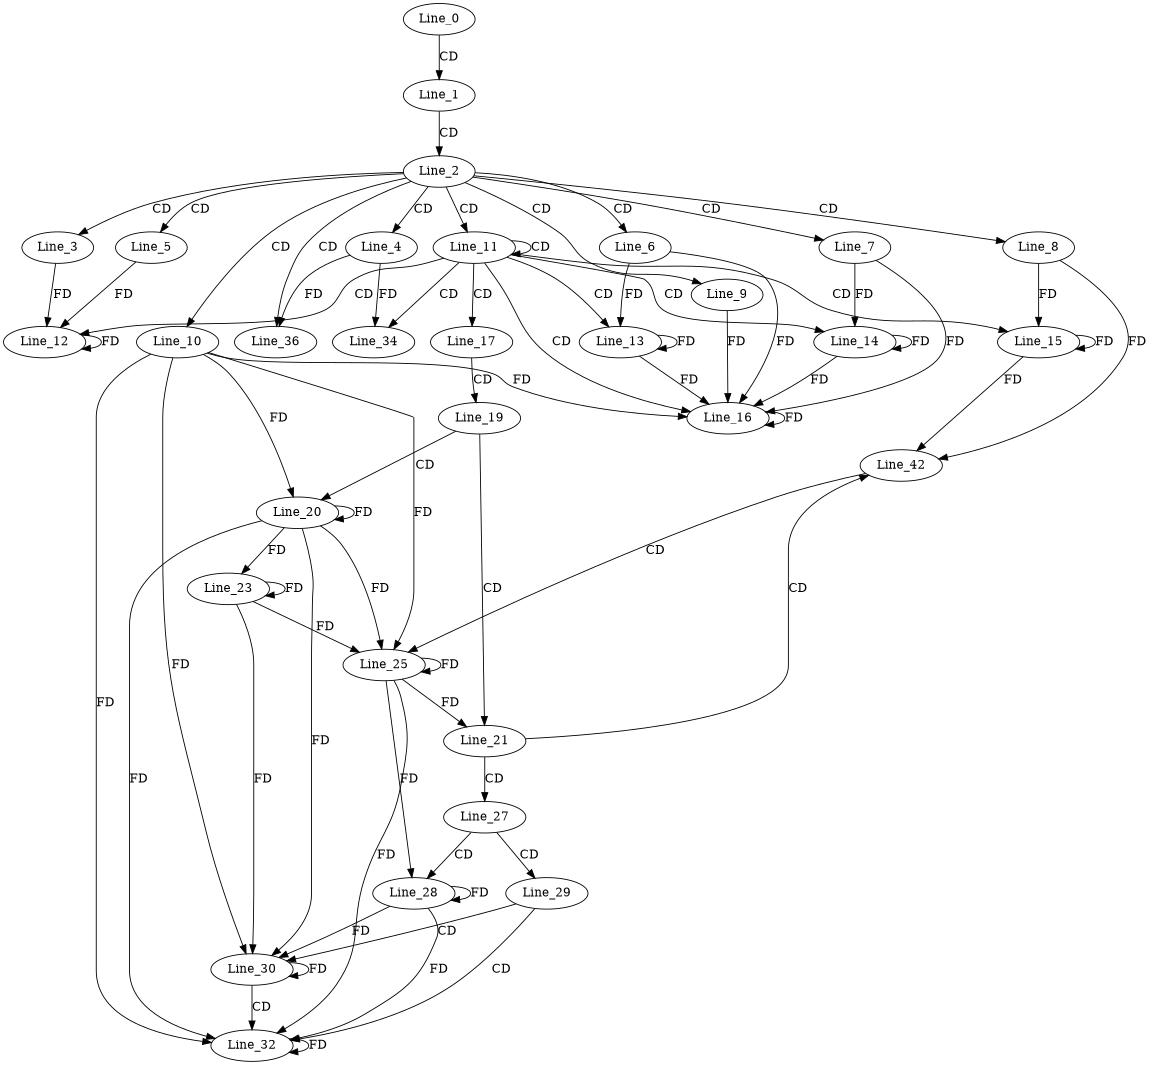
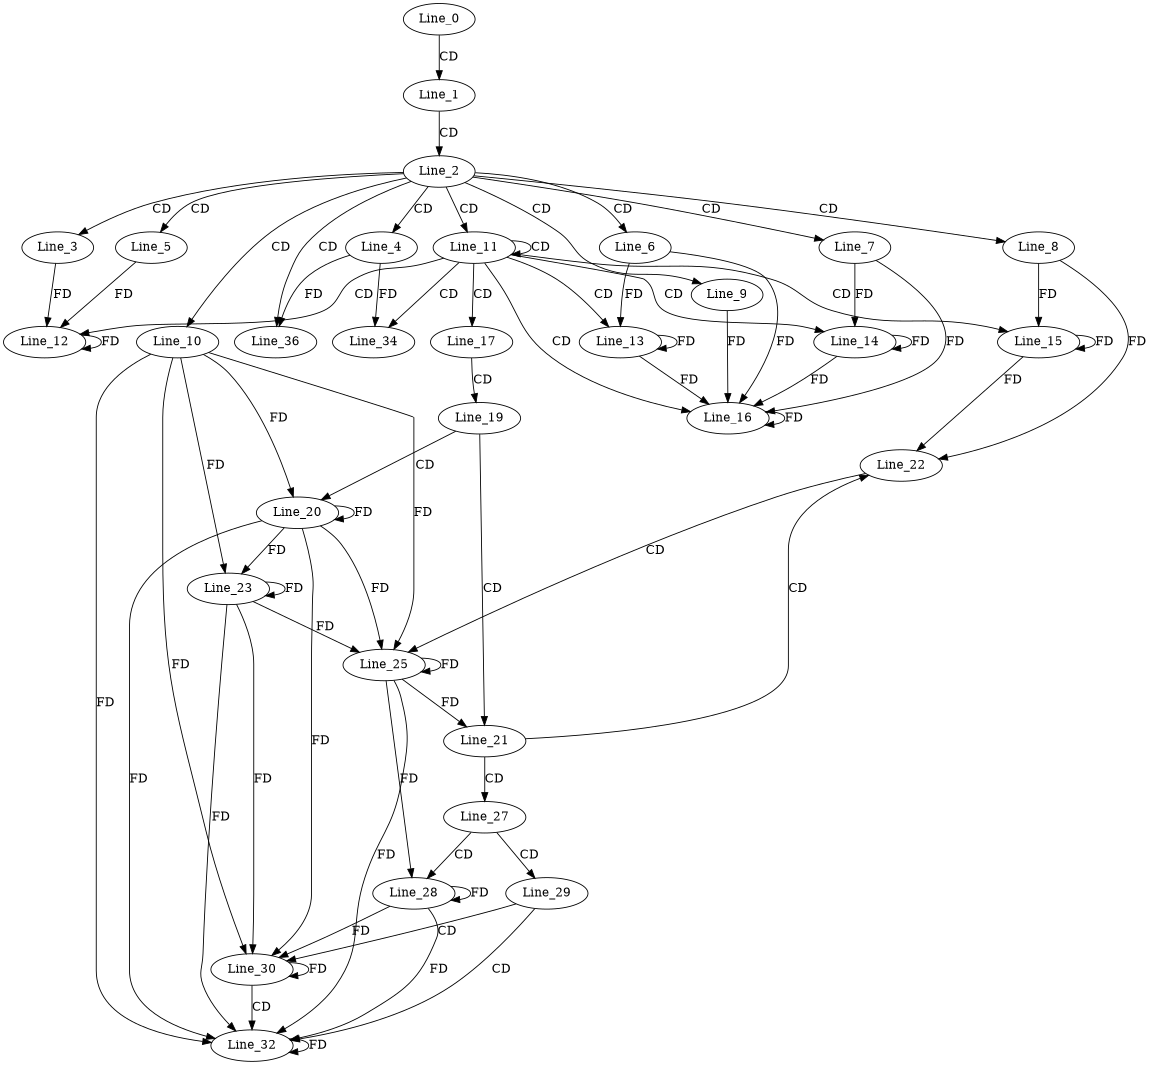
edge "Line_10" -> "Line_16": now "Line_10" -> "Line_23"
node "Line_42": label "Line_42" -> "Line_22"
edge "Line_23" -> "Line_32": added, label "FD"
